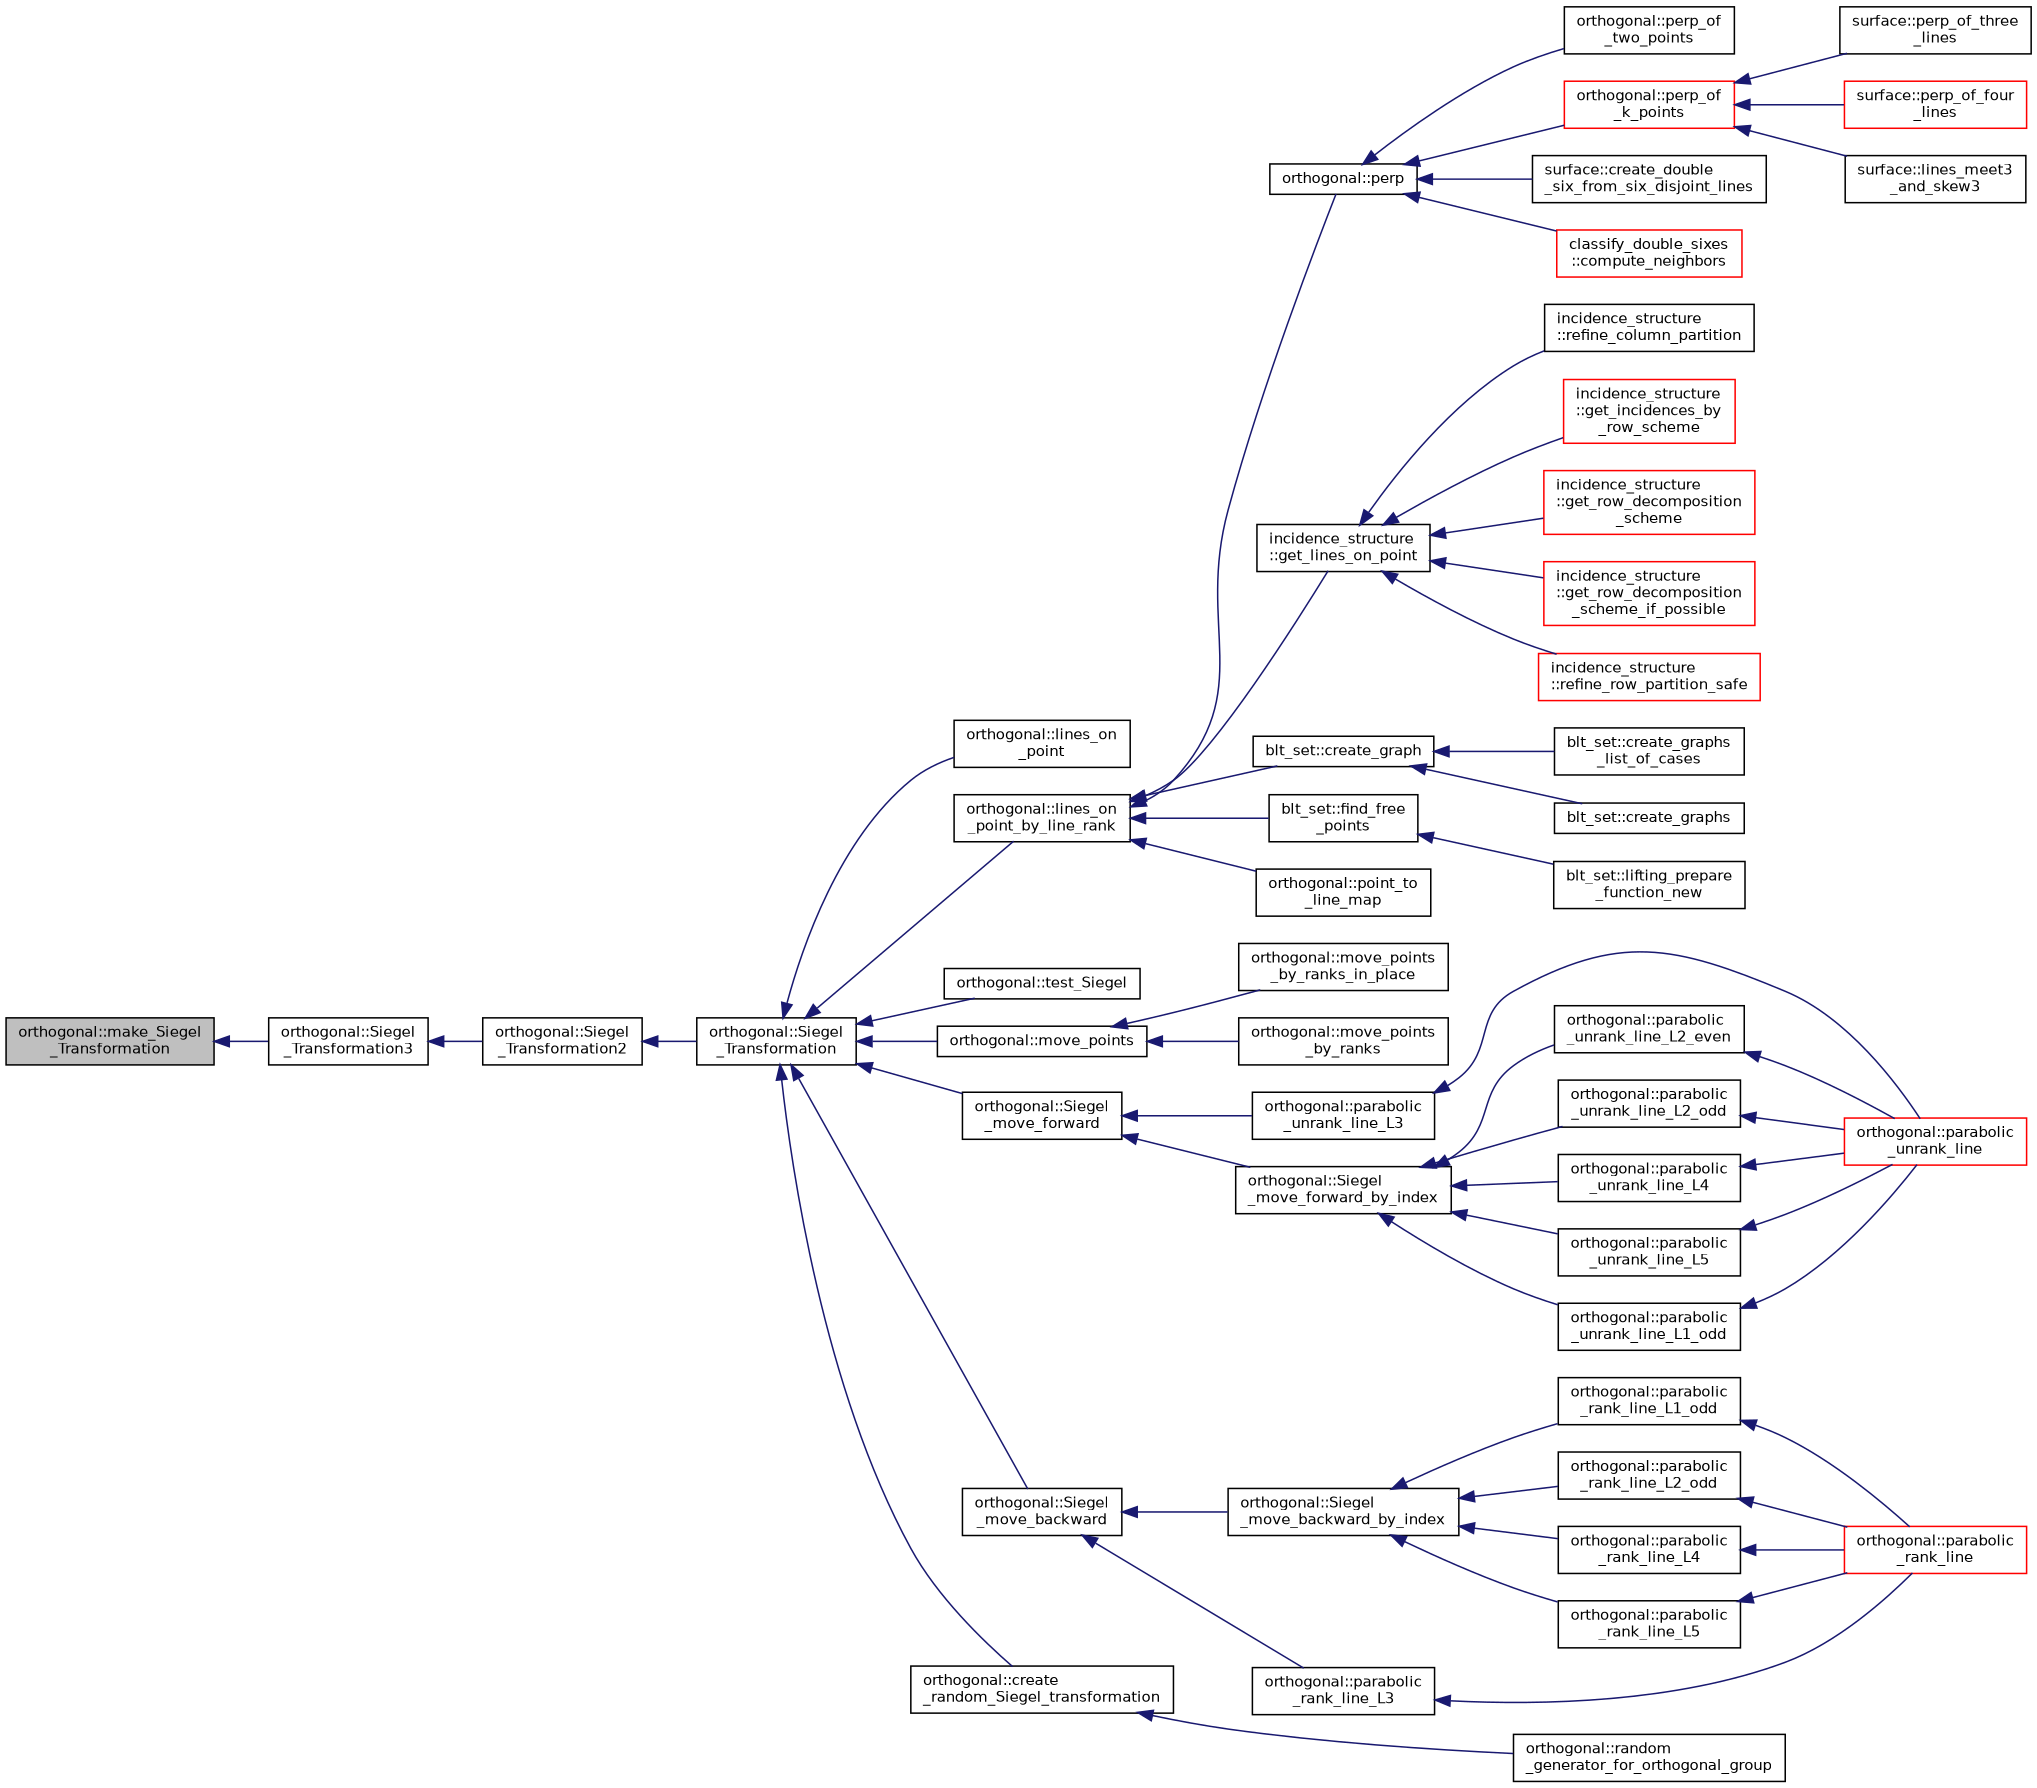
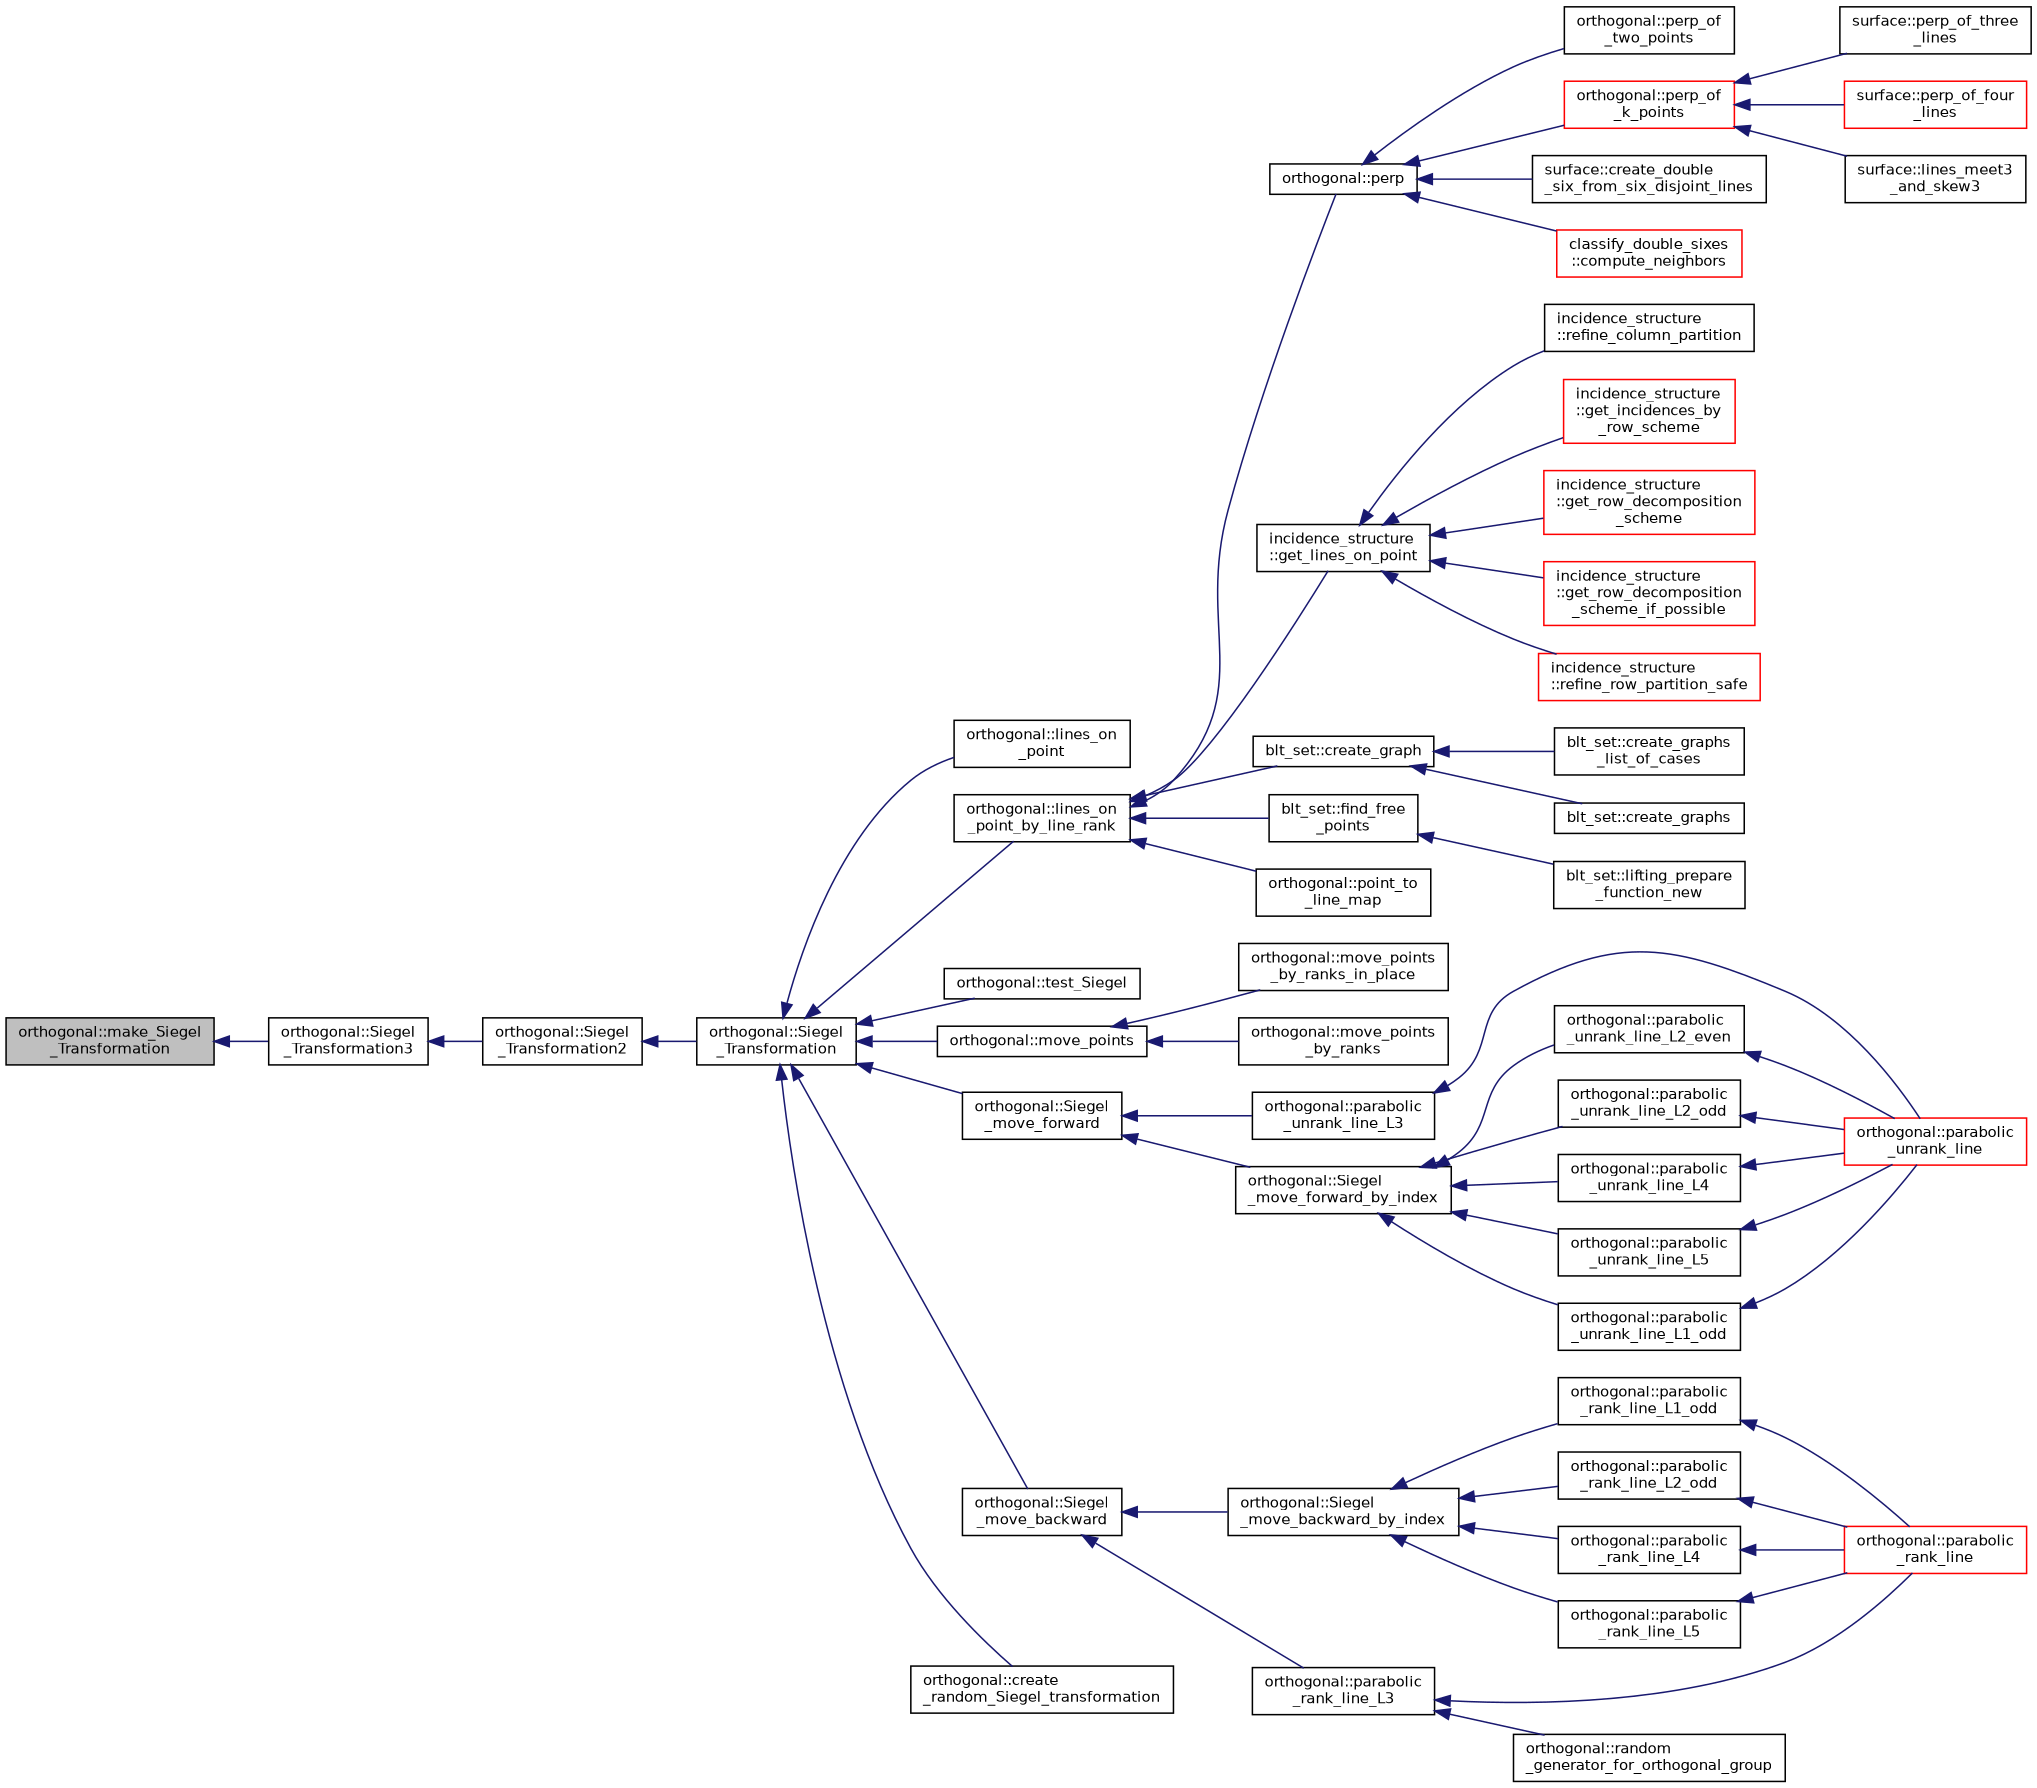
edge "orthogonal::random _generator_for_orthogonal_group" -> "orthogonal::create _random_Siegel_transformation": now "orthogonal::random _generator_for_orthogonal_group" -> "orthogonal::parabolic _rank_line_L3"
